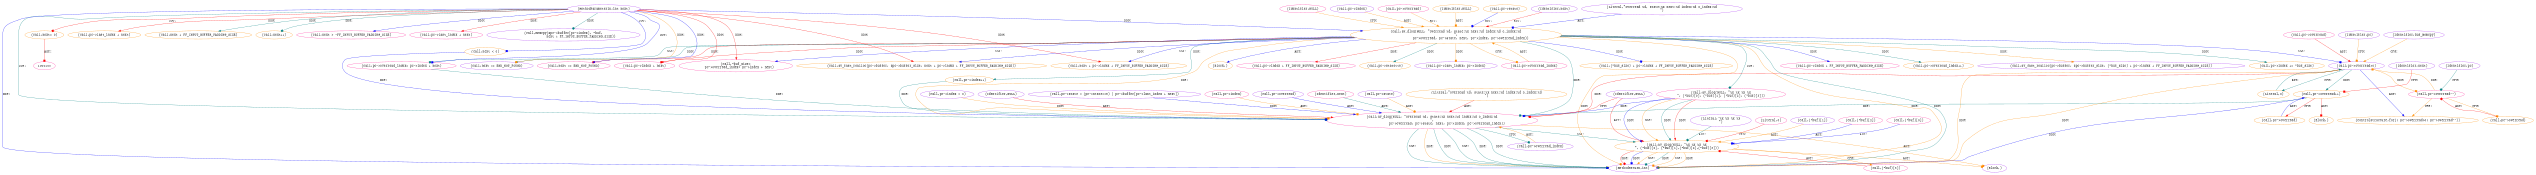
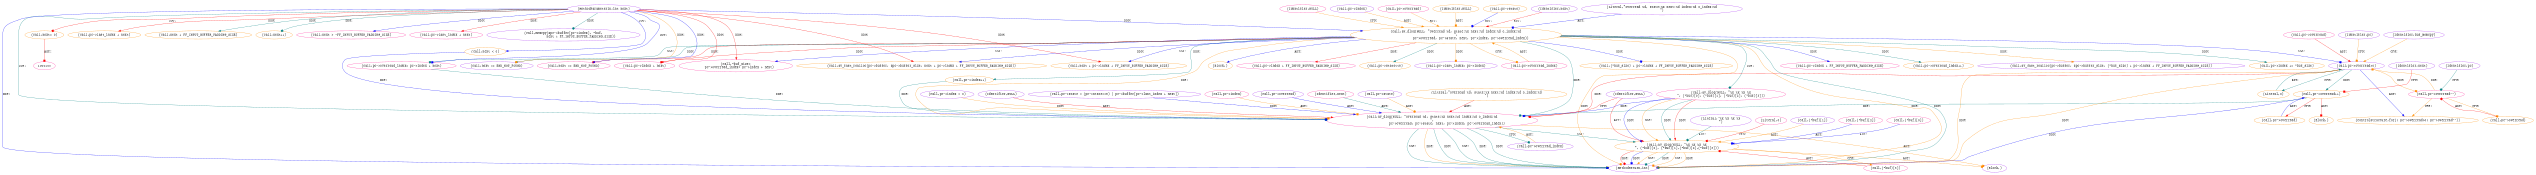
edge "(MethodParameterIn,int next)" -> "(Call,next < 0)": arrowhead box -> normal
